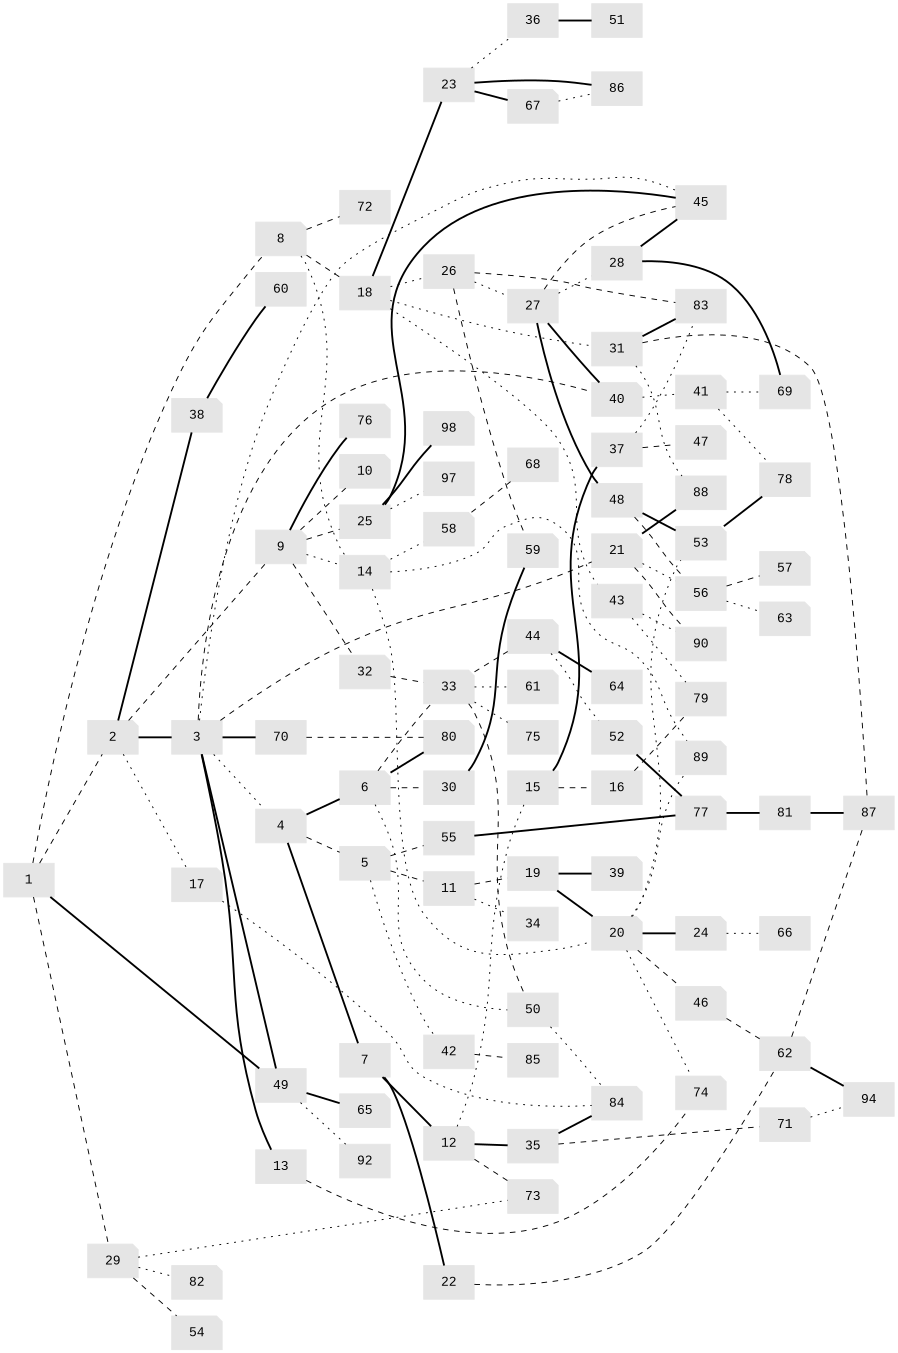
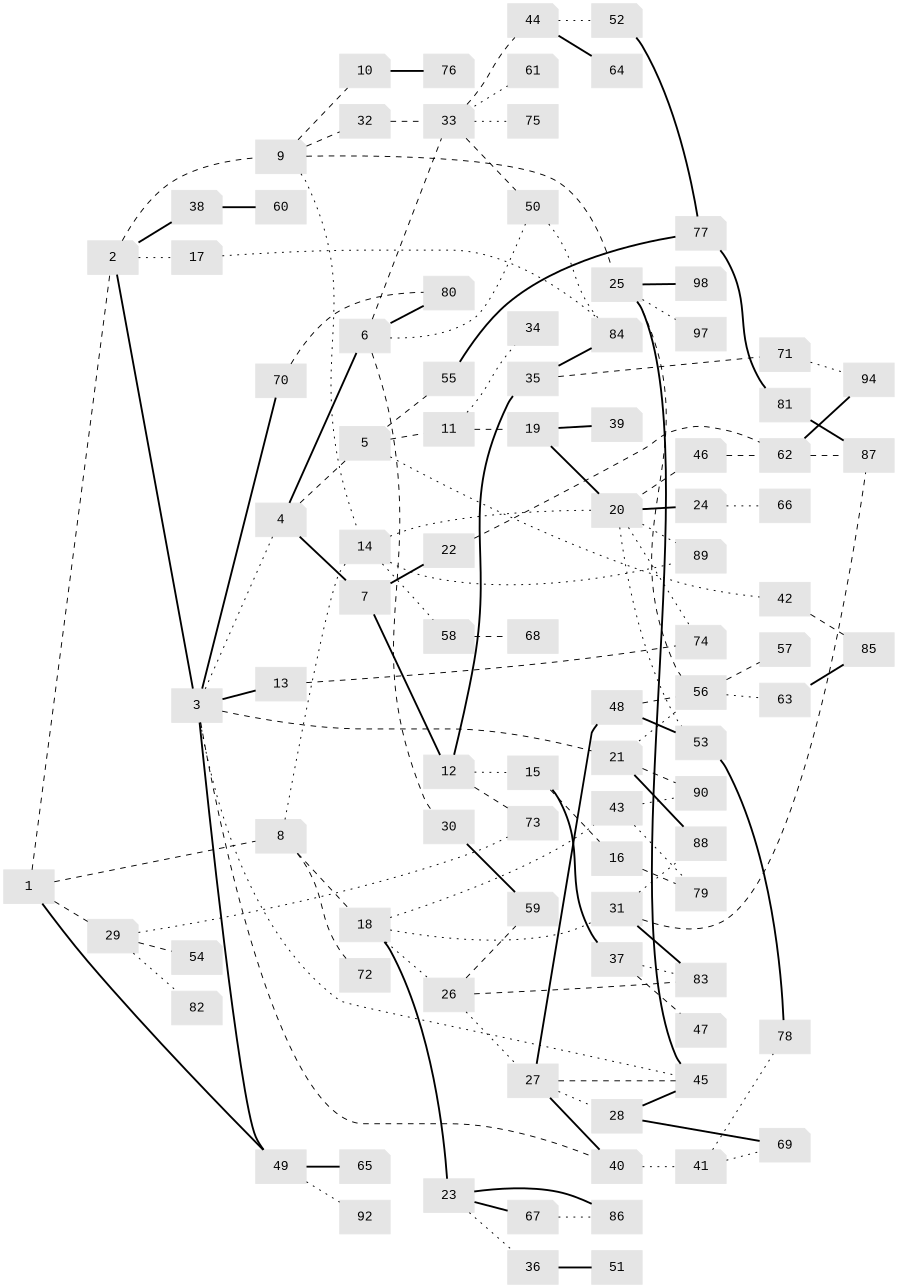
edge "76" -- "9": now "76" -- "10"
edge "25" -- "56": added
edge "85" -- "63": added
